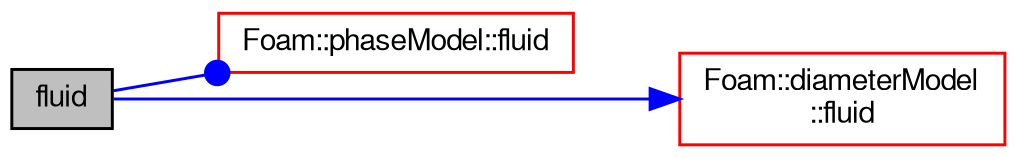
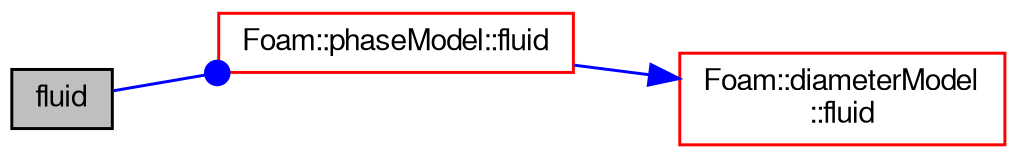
edge "fluid" -> "Foam::diameterModel ::fluid": now "Foam::phaseModel::fluid" -> "Foam::diameterModel ::fluid"
